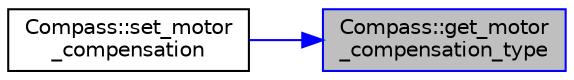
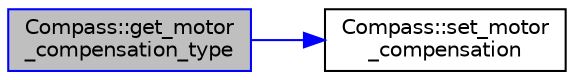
edge "Compass::set_motor _compensation" -> "Compass::get_motor _compensation_type": reversed
